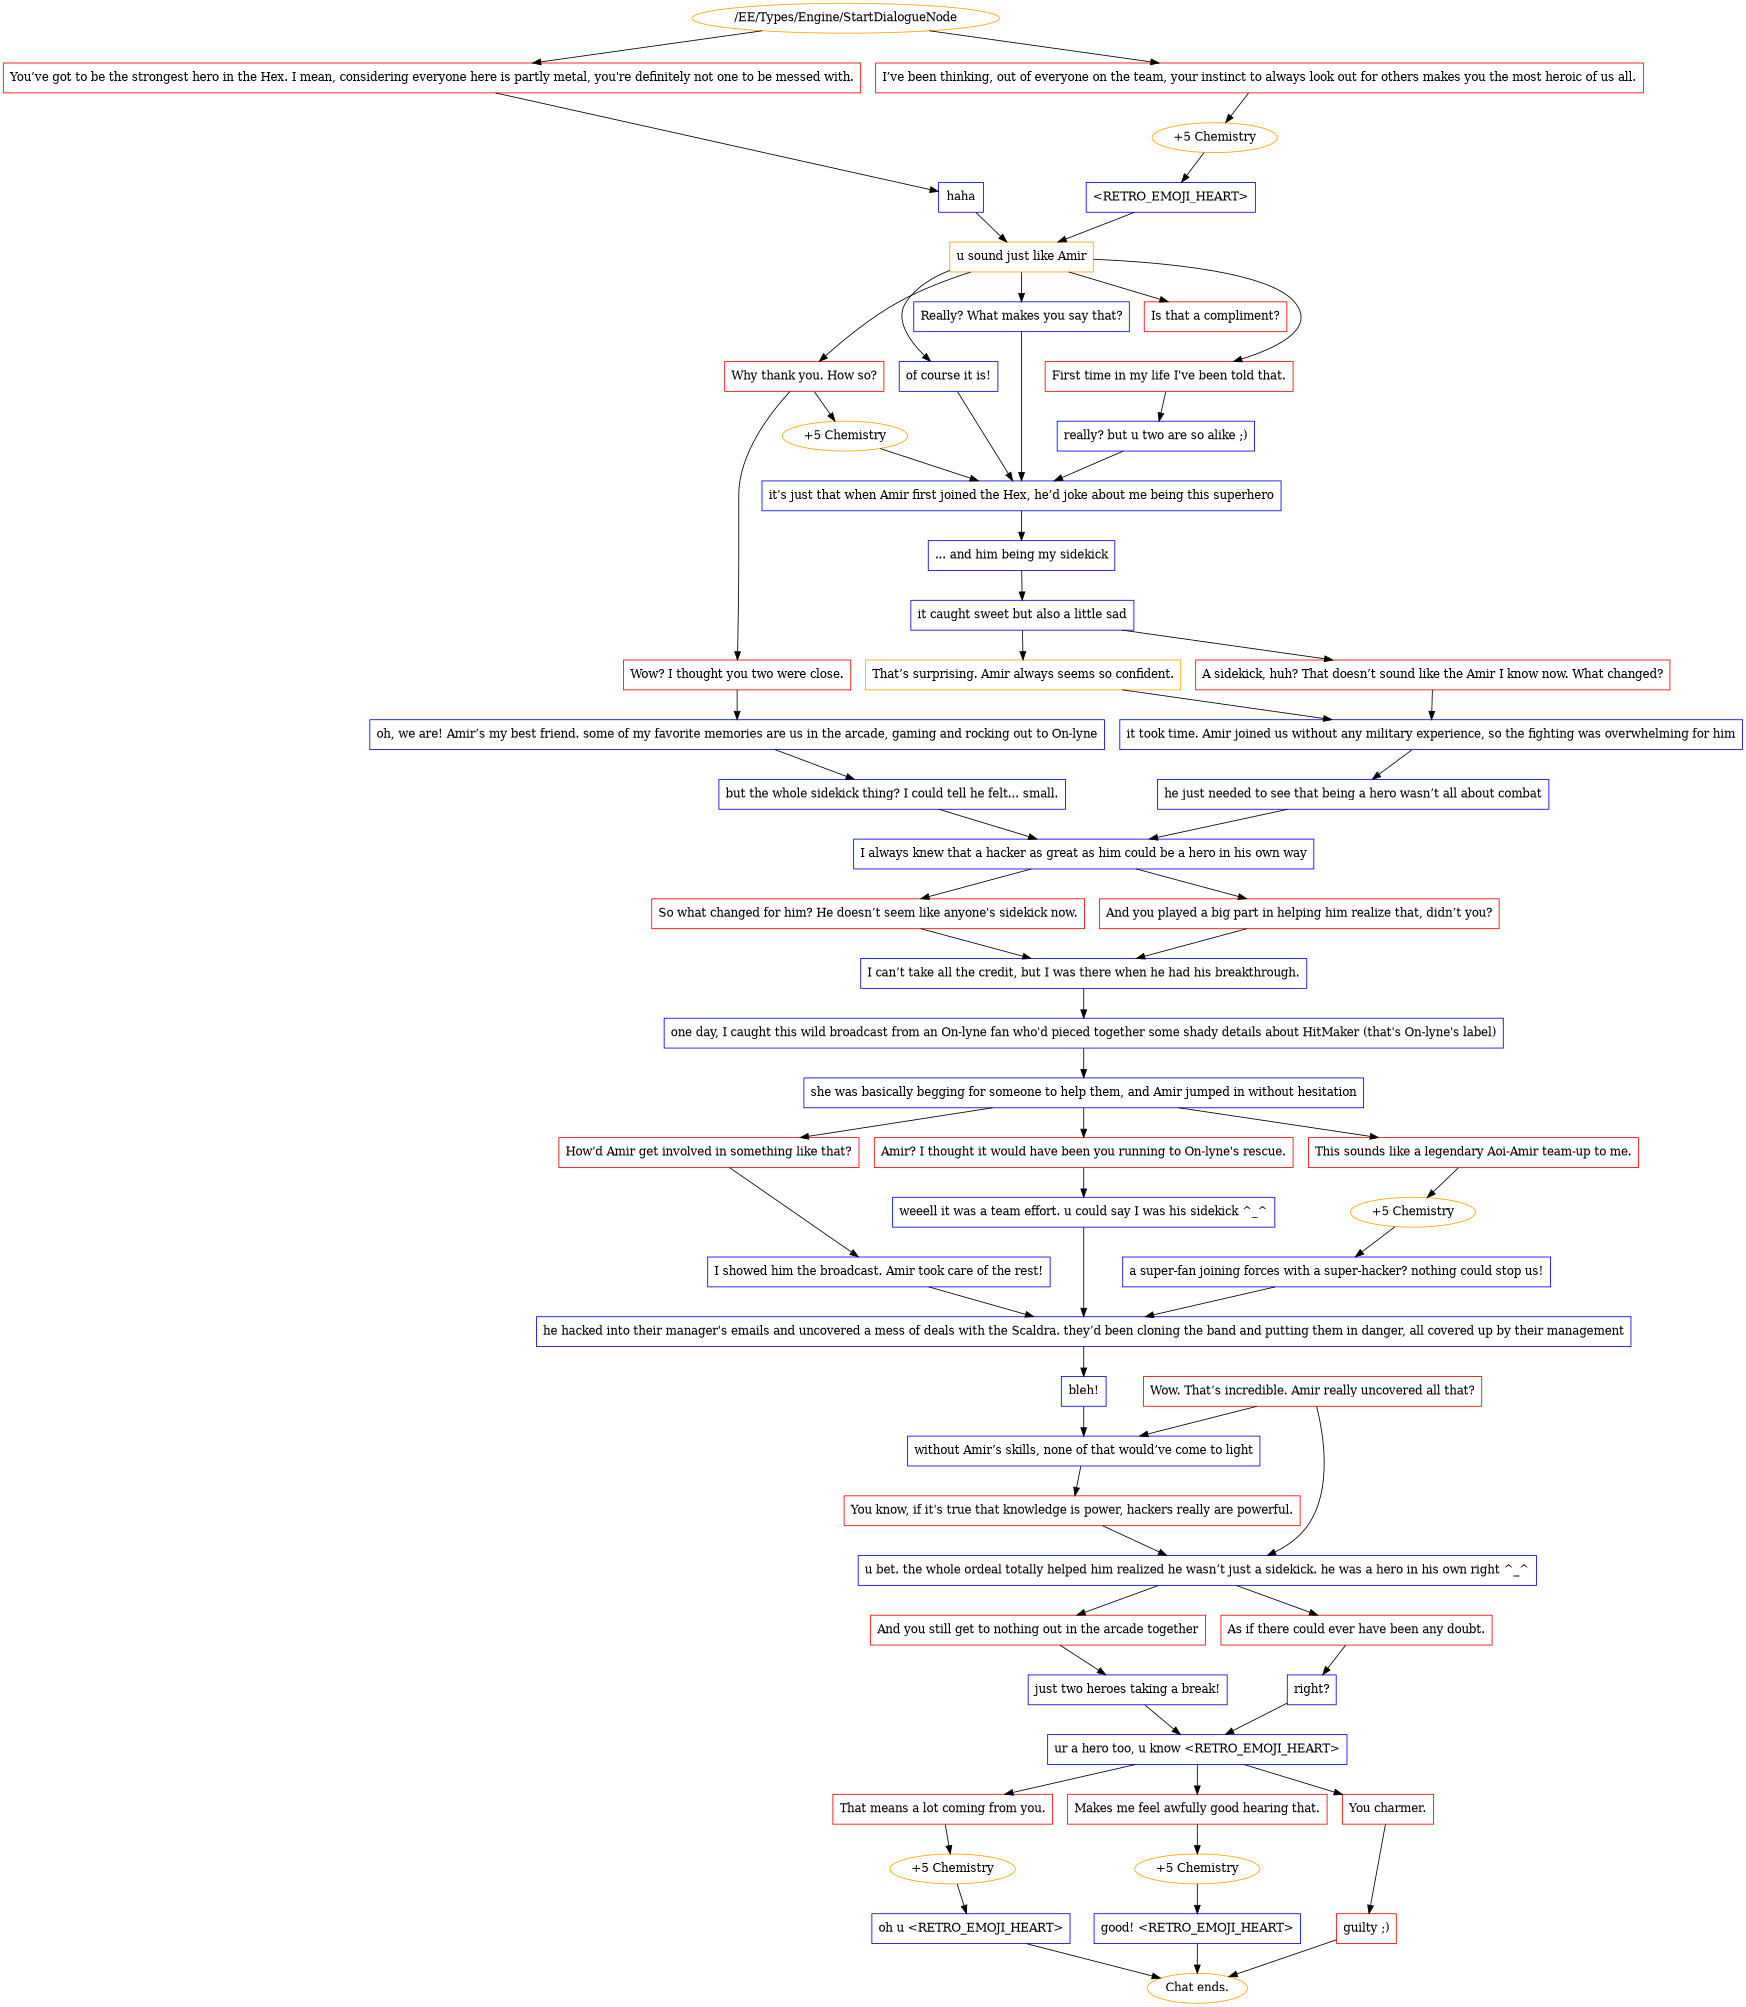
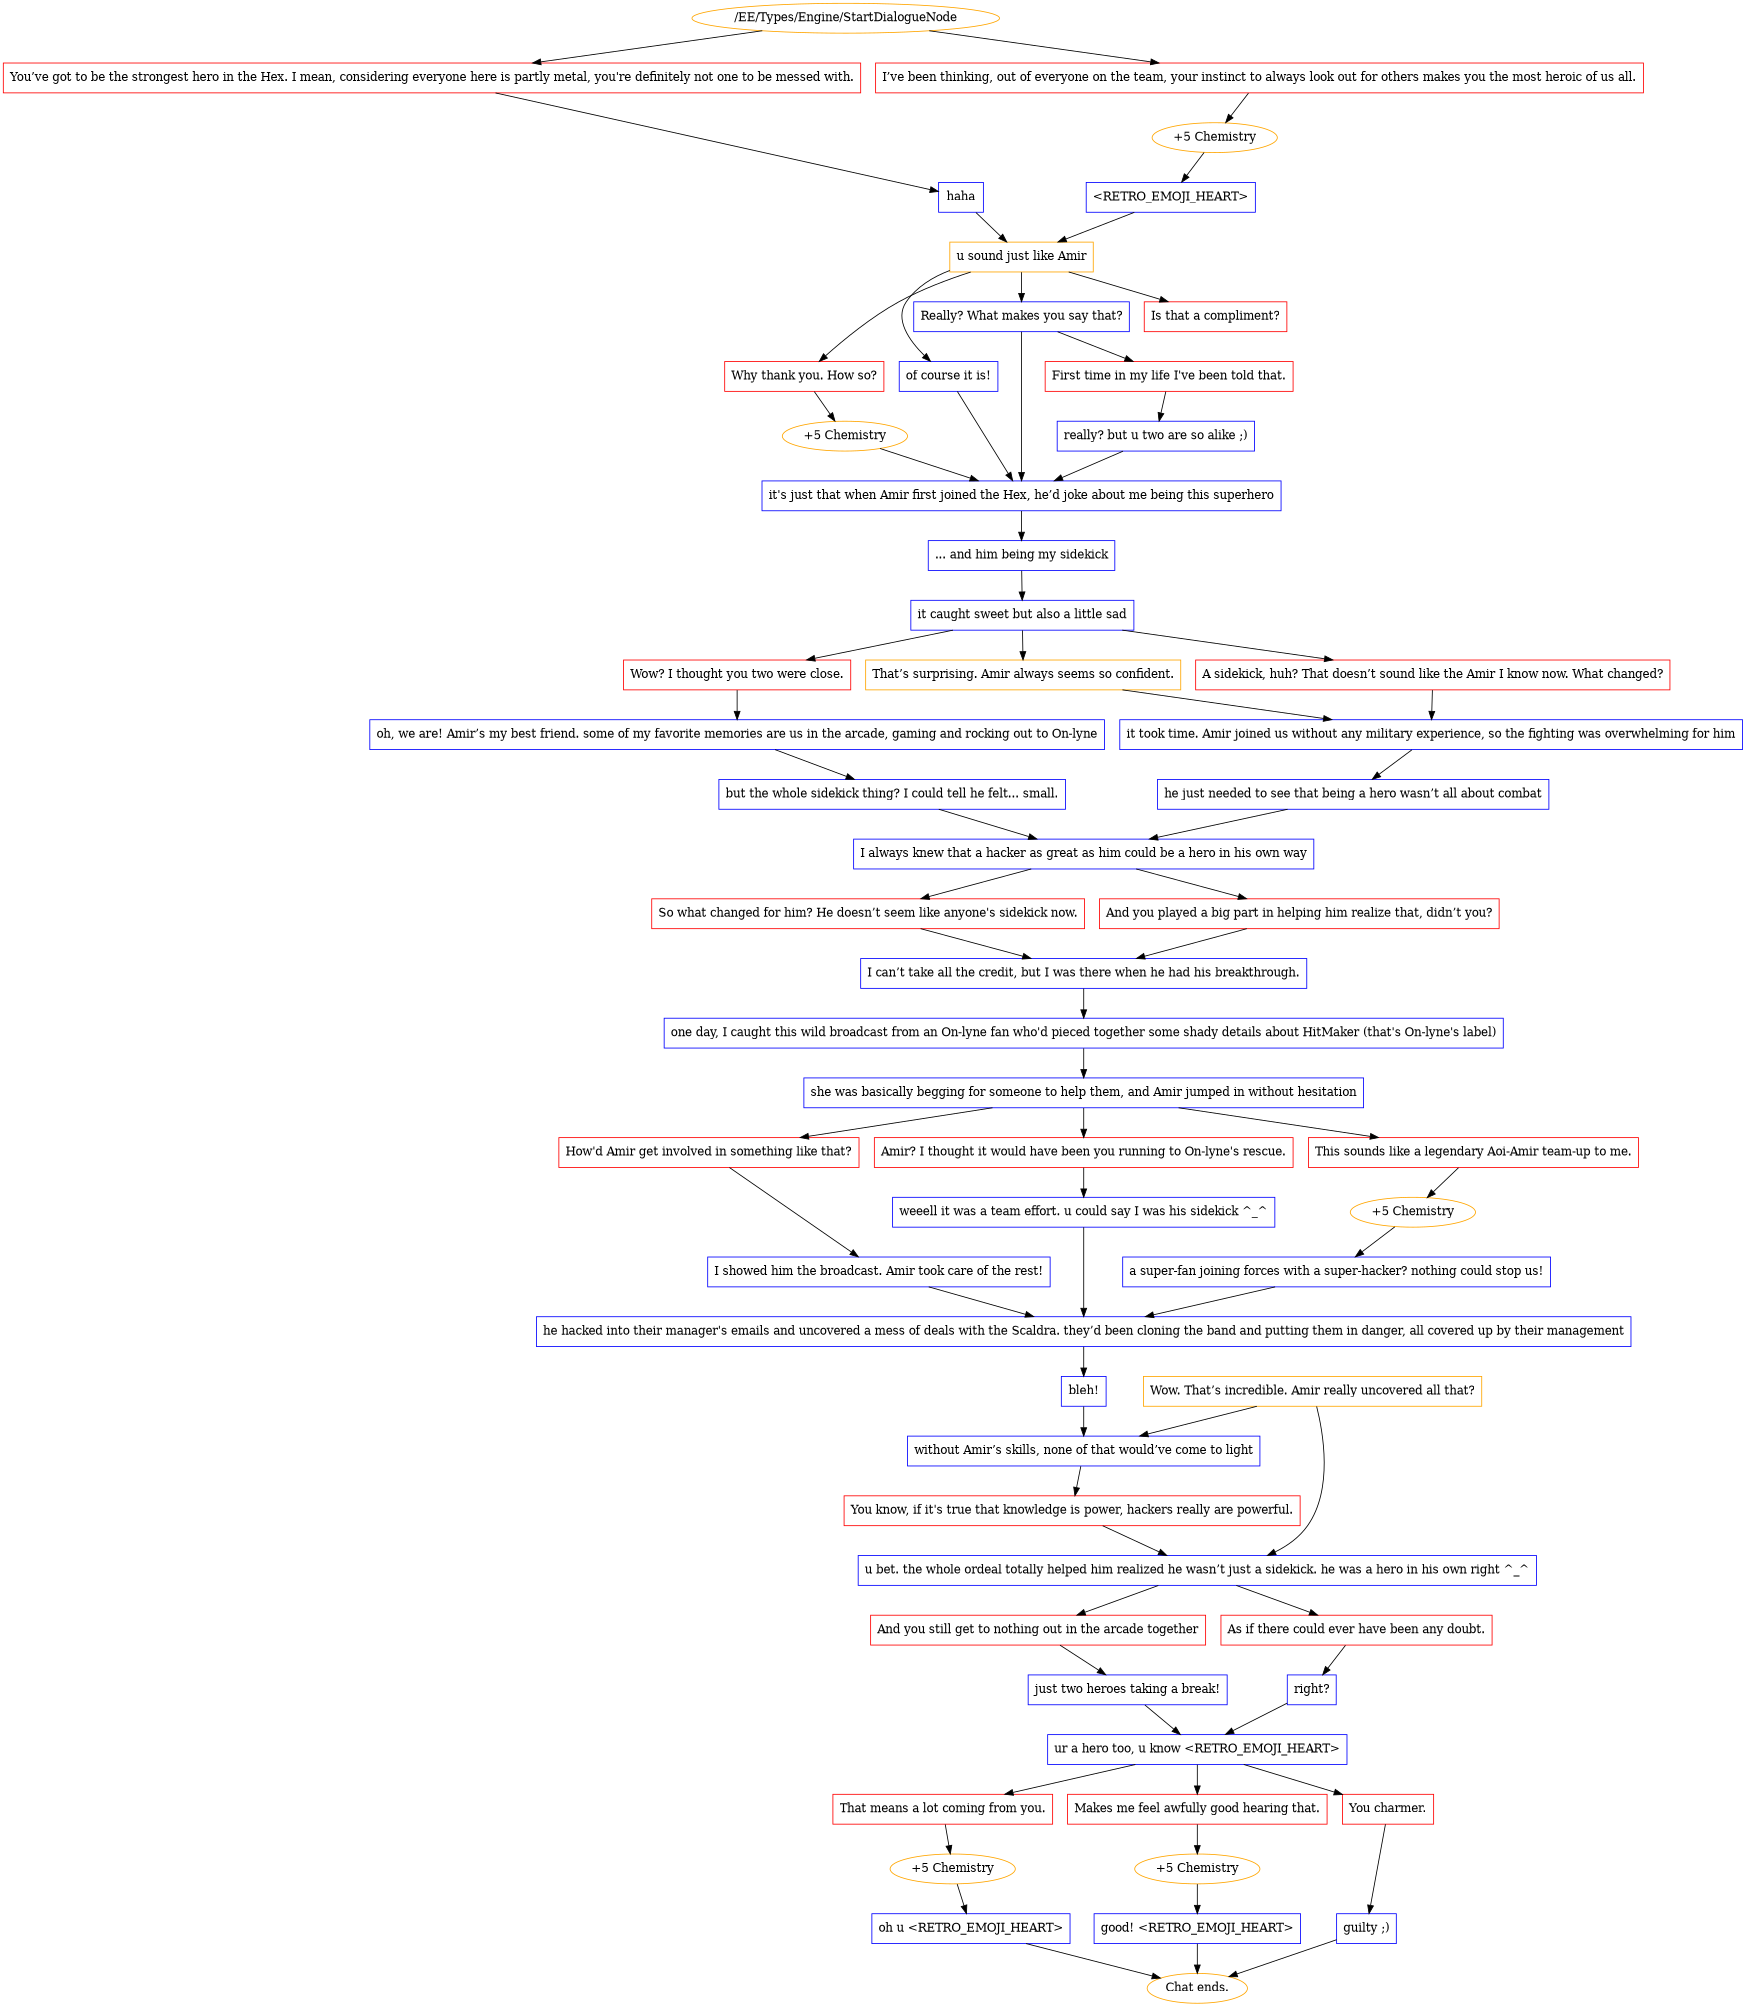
edge "u sound just like Amir" -> "First time in my life I've been told that.": now "Really? What makes you say that?" -> "First time in my life I've been told that."
edge "Why thank you. How so?" -> "Wow? I thought you two were close.": now "it caught sweet but also a little sad" -> "Wow? I thought you two were close."
node "Wow. That’s incredible. Amir really uncovered all that?": color red -> orange
node "guilty ;)": color red -> blue
